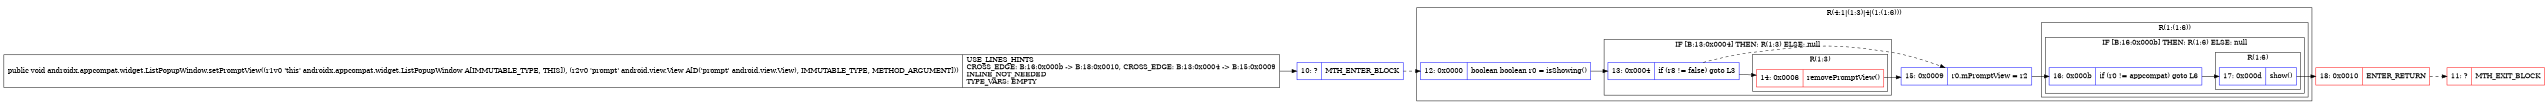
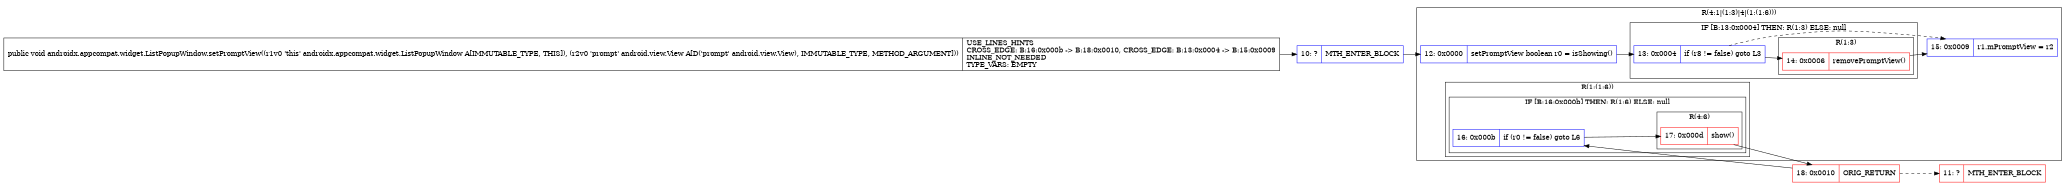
cluster "R(1:6)": label "R(1:6)" -> "R(4:6)"
edge "10: ?" -> "12: 0x0000": style dashed -> solid
node "12: 0x0000": text "boolean boolean r0 = isShowing()" -> "setPromptView boolean r0 = isShowing()"
node "15: 0x0009": text "r0.mPromptView = r2" -> "r1.mPromptView = r2"
edge "15: 0x0009" -> "16: 0x000b": now "18: 0x0010" -> "16: 0x000b"
node "16: 0x000b": text "if (r0 != appcompat) goto L6" -> "if (r0 != false) goto L6"
node "17: 0x000d": color blue -> red
node "18: 0x0010": text "ENTER_RETURN" -> "ORIG_RETURN"
node "11: ?": text "MTH_EXIT_BLOCK" -> "MTH_ENTER_BLOCK"
